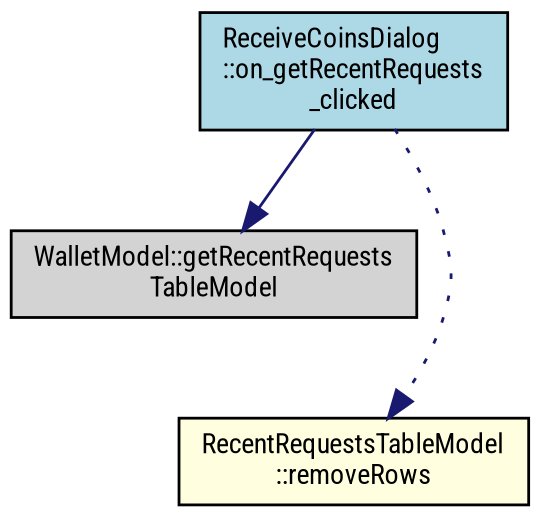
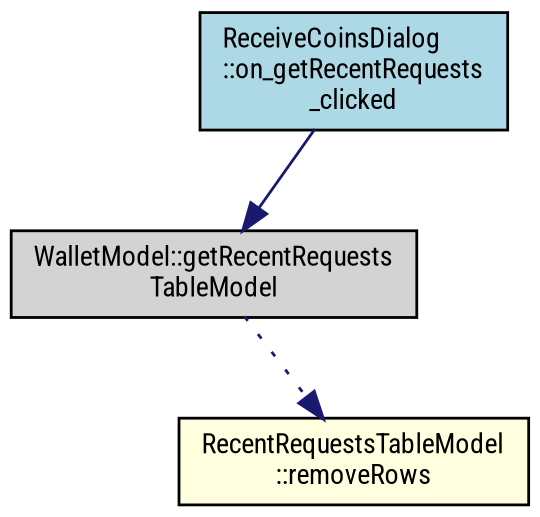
edge "ReceiveCoinsDialog ::on_getRecentRequests _clicked" -> "RecentRequestsTableModel ::removeRows": now "WalletModel::getRecentRequests TableModel" -> "RecentRequestsTableModel ::removeRows"
